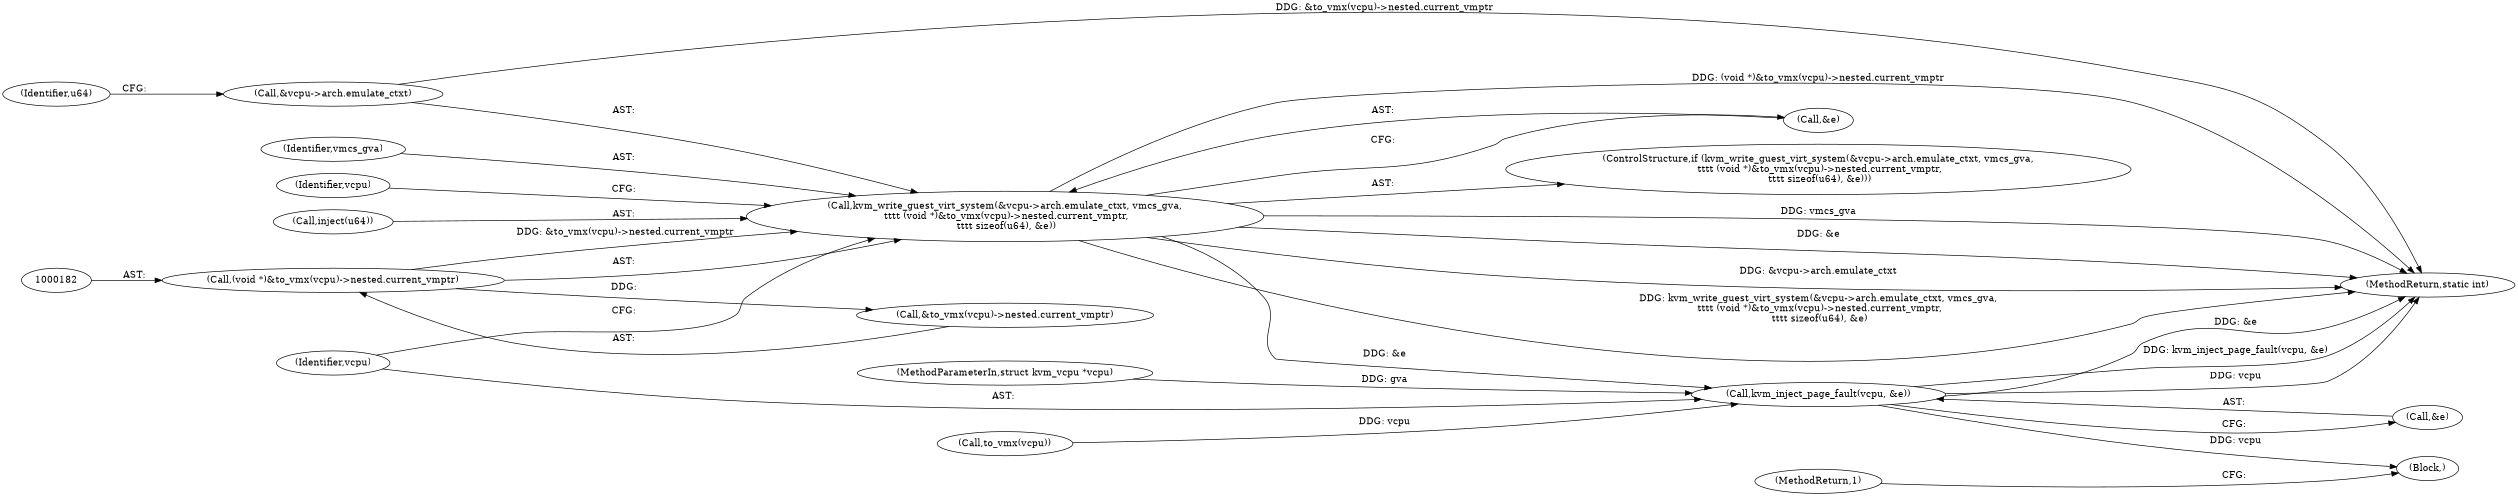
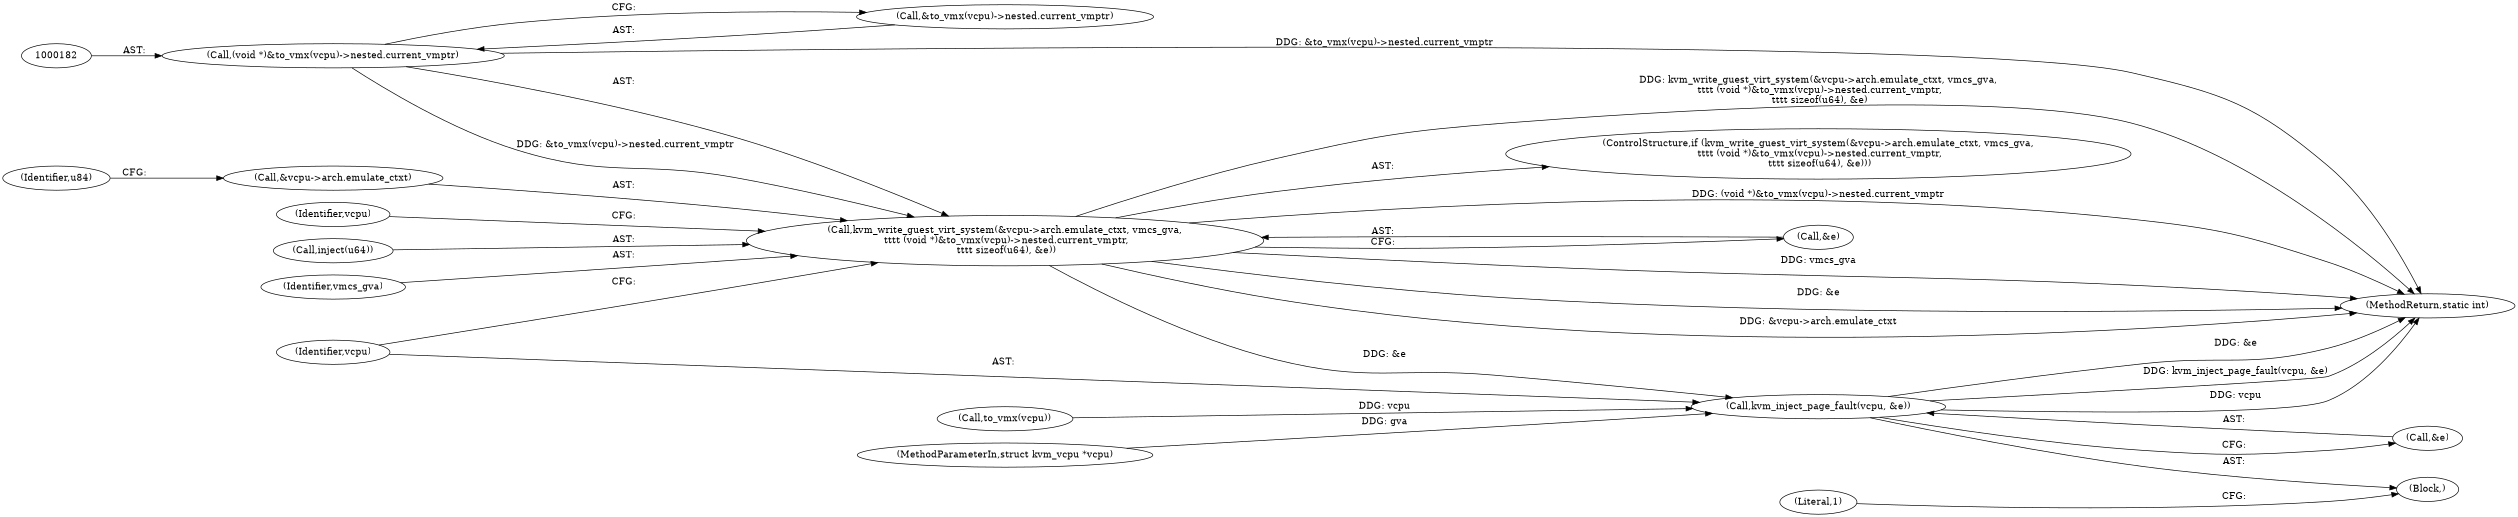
edge "(Call,&vcpu->arch.emulate_ctxt)" -> "(MethodReturn,static int)": now "(Call,(void *)&to_vmx(vcpu)->nested.current_vmptr)" -> "(MethodReturn,static int)"
node "(Identifier,u64)": label "(Identifier,u64)" -> "(Identifier,u84)"
edge "(Call,(void *)&to_vmx(vcpu)->nested.current_vmptr)" -> "(Call,&to_vmx(vcpu)->nested.current_vmptr)": label "DDG: " -> "CFG: "
edge "(Call,kvm_inject_page_fault(vcpu, &e))" -> "(Block,)": label "DDG: vcpu" -> "AST: "
node "(MethodReturn,1)": label "(MethodReturn,1)" -> "(Literal,1)"
